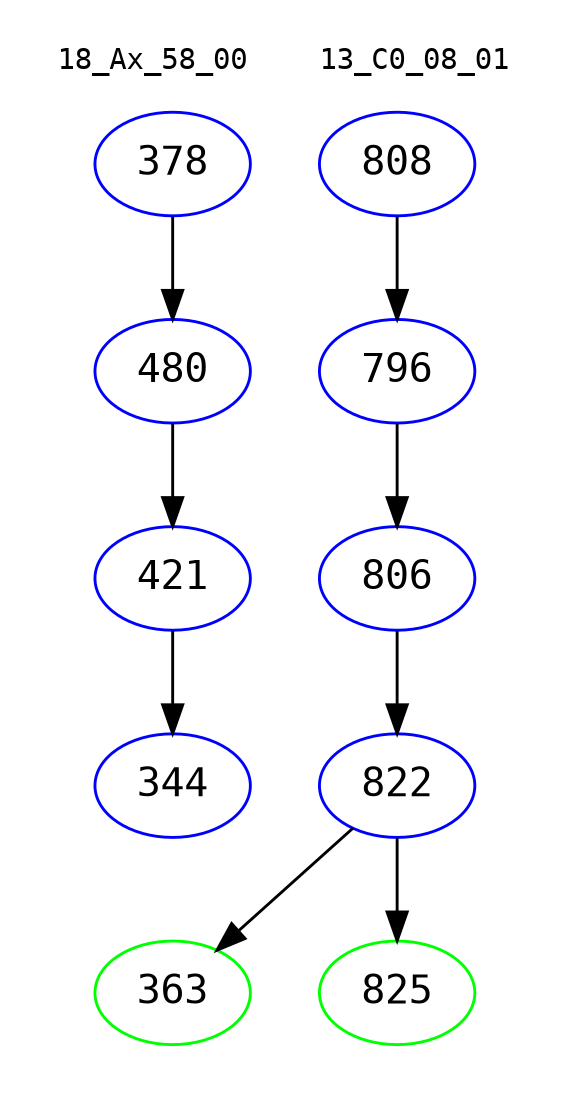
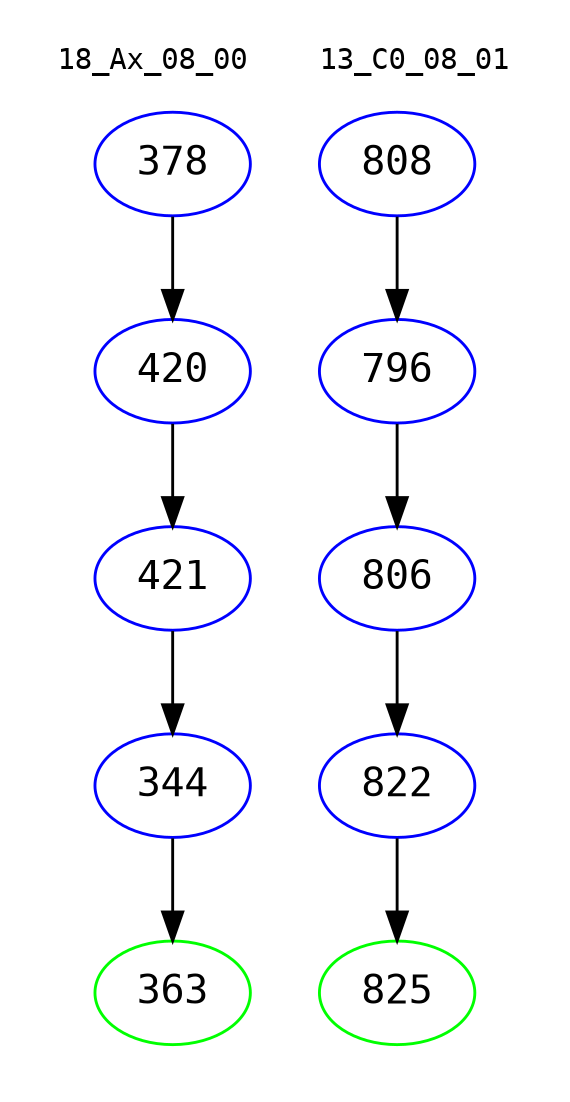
cluster "18_Ax_58_00": label "18_Ax_58_00" -> "18_Ax_08_00"
node "480": label "480" -> "420"
edge "822" -> "363": now "344" -> "363"
